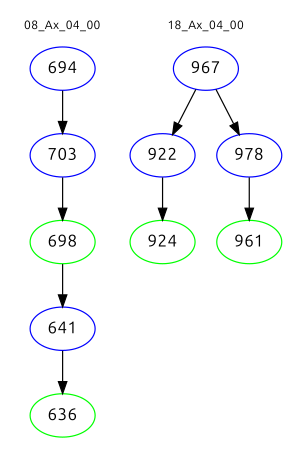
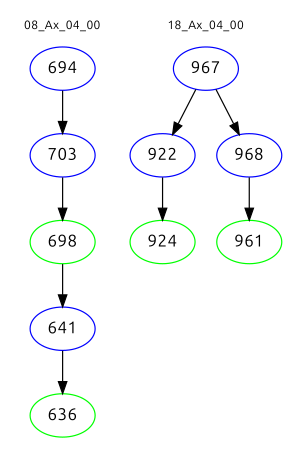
node "978": label "978" -> "968"
